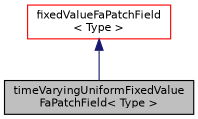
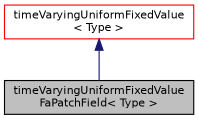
node "fixedValueFaPatchField < Type >": label "fixedValueFaPatchField < Type >" -> "timeVaryingUniformFixedValue < Type >"
